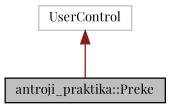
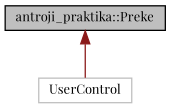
edge "antroji_praktika::Preke" -> "UserControl": reversed
